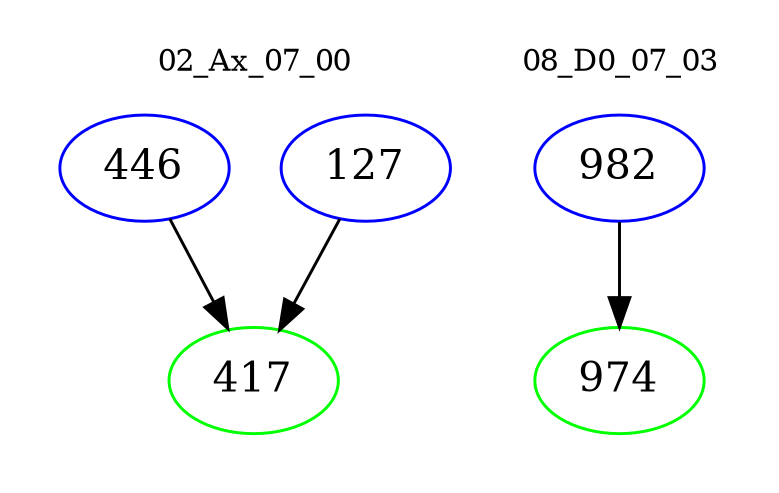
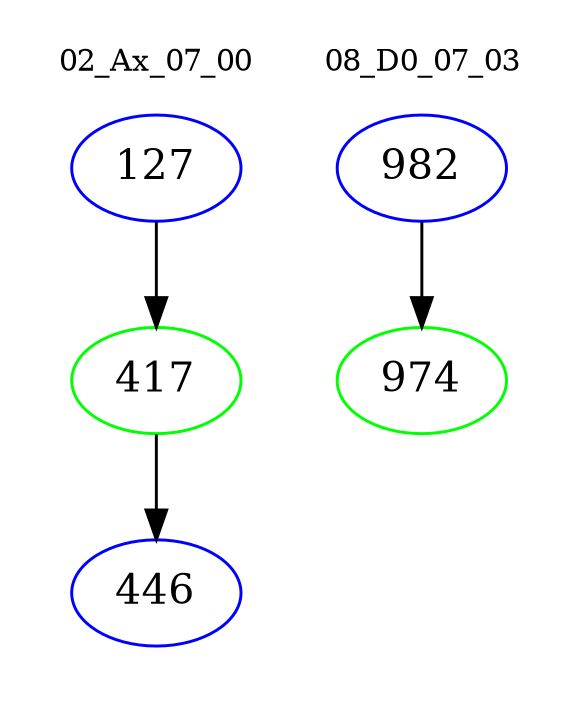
edge "446" -> "417": reversed
